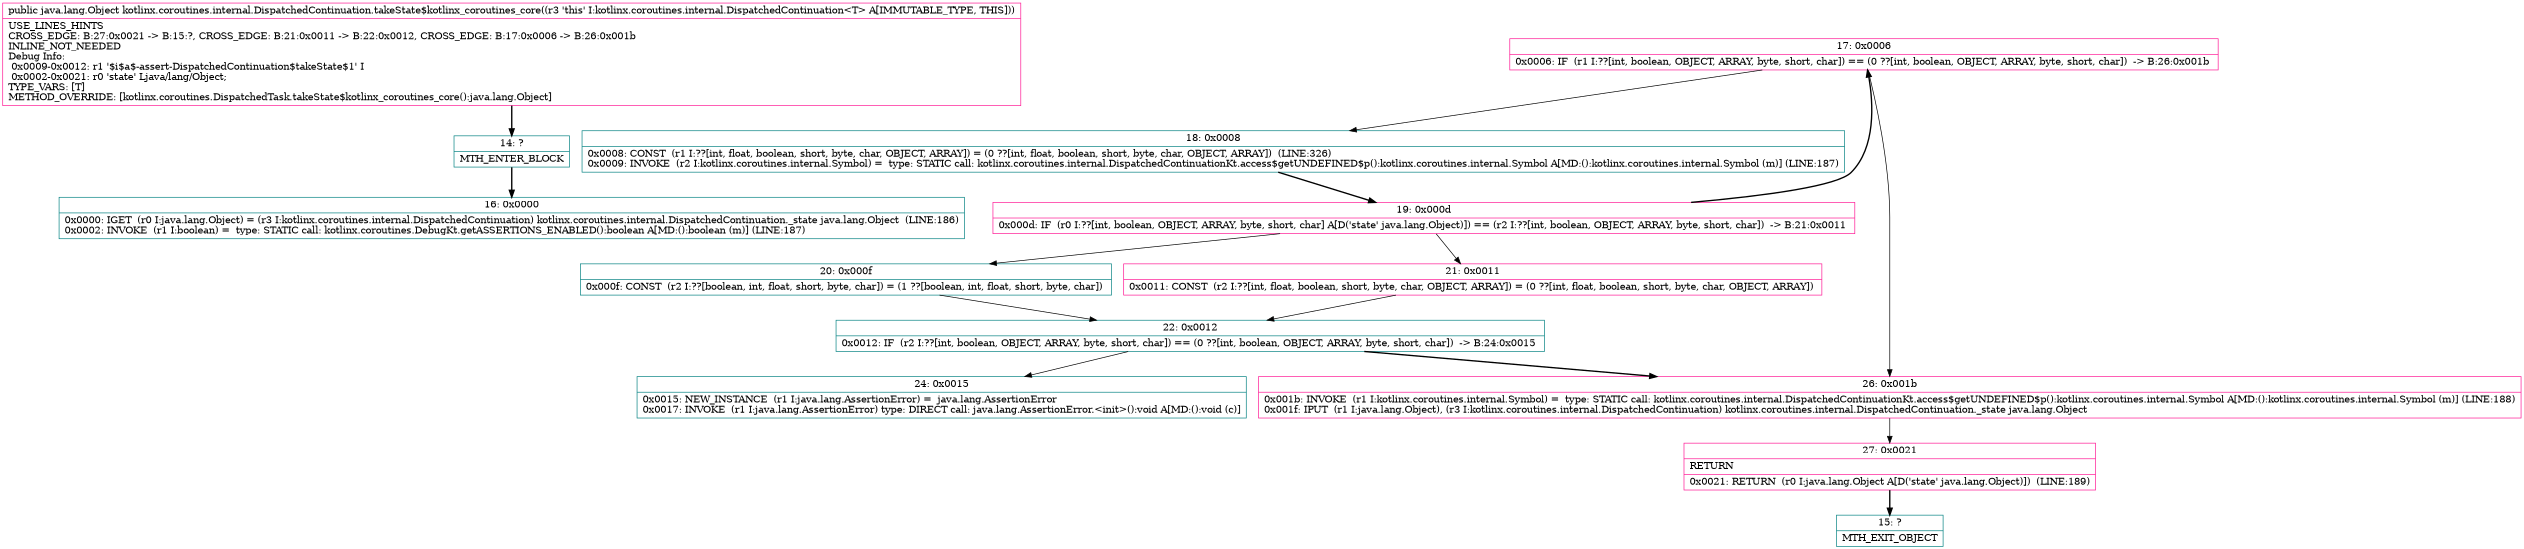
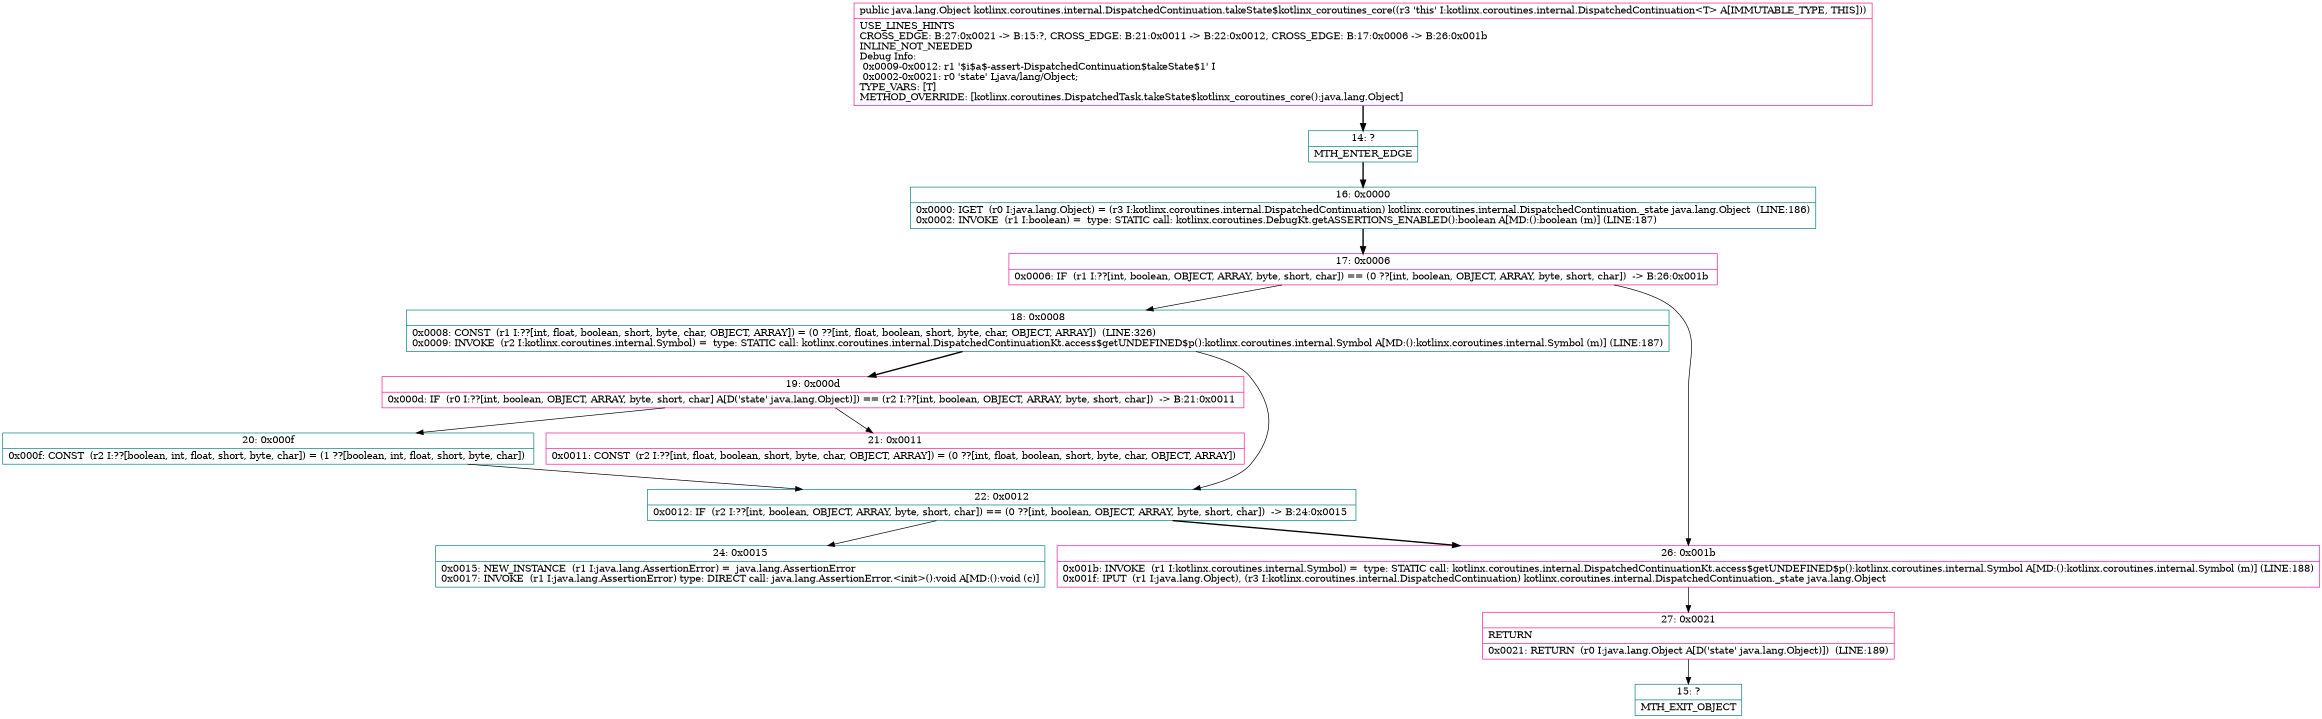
node "14: ?": text "MTH_ENTER_BLOCK" -> "MTH_ENTER_EDGE"
edge "19: 0x000d" -> "17: 0x0006": now "16: 0x0000" -> "17: 0x0006"
edge "21: 0x0011" -> "22: 0x0012": now "18: 0x0008" -> "22: 0x0012"
edge "27: 0x0021" -> "15: ?": style bold -> solid
